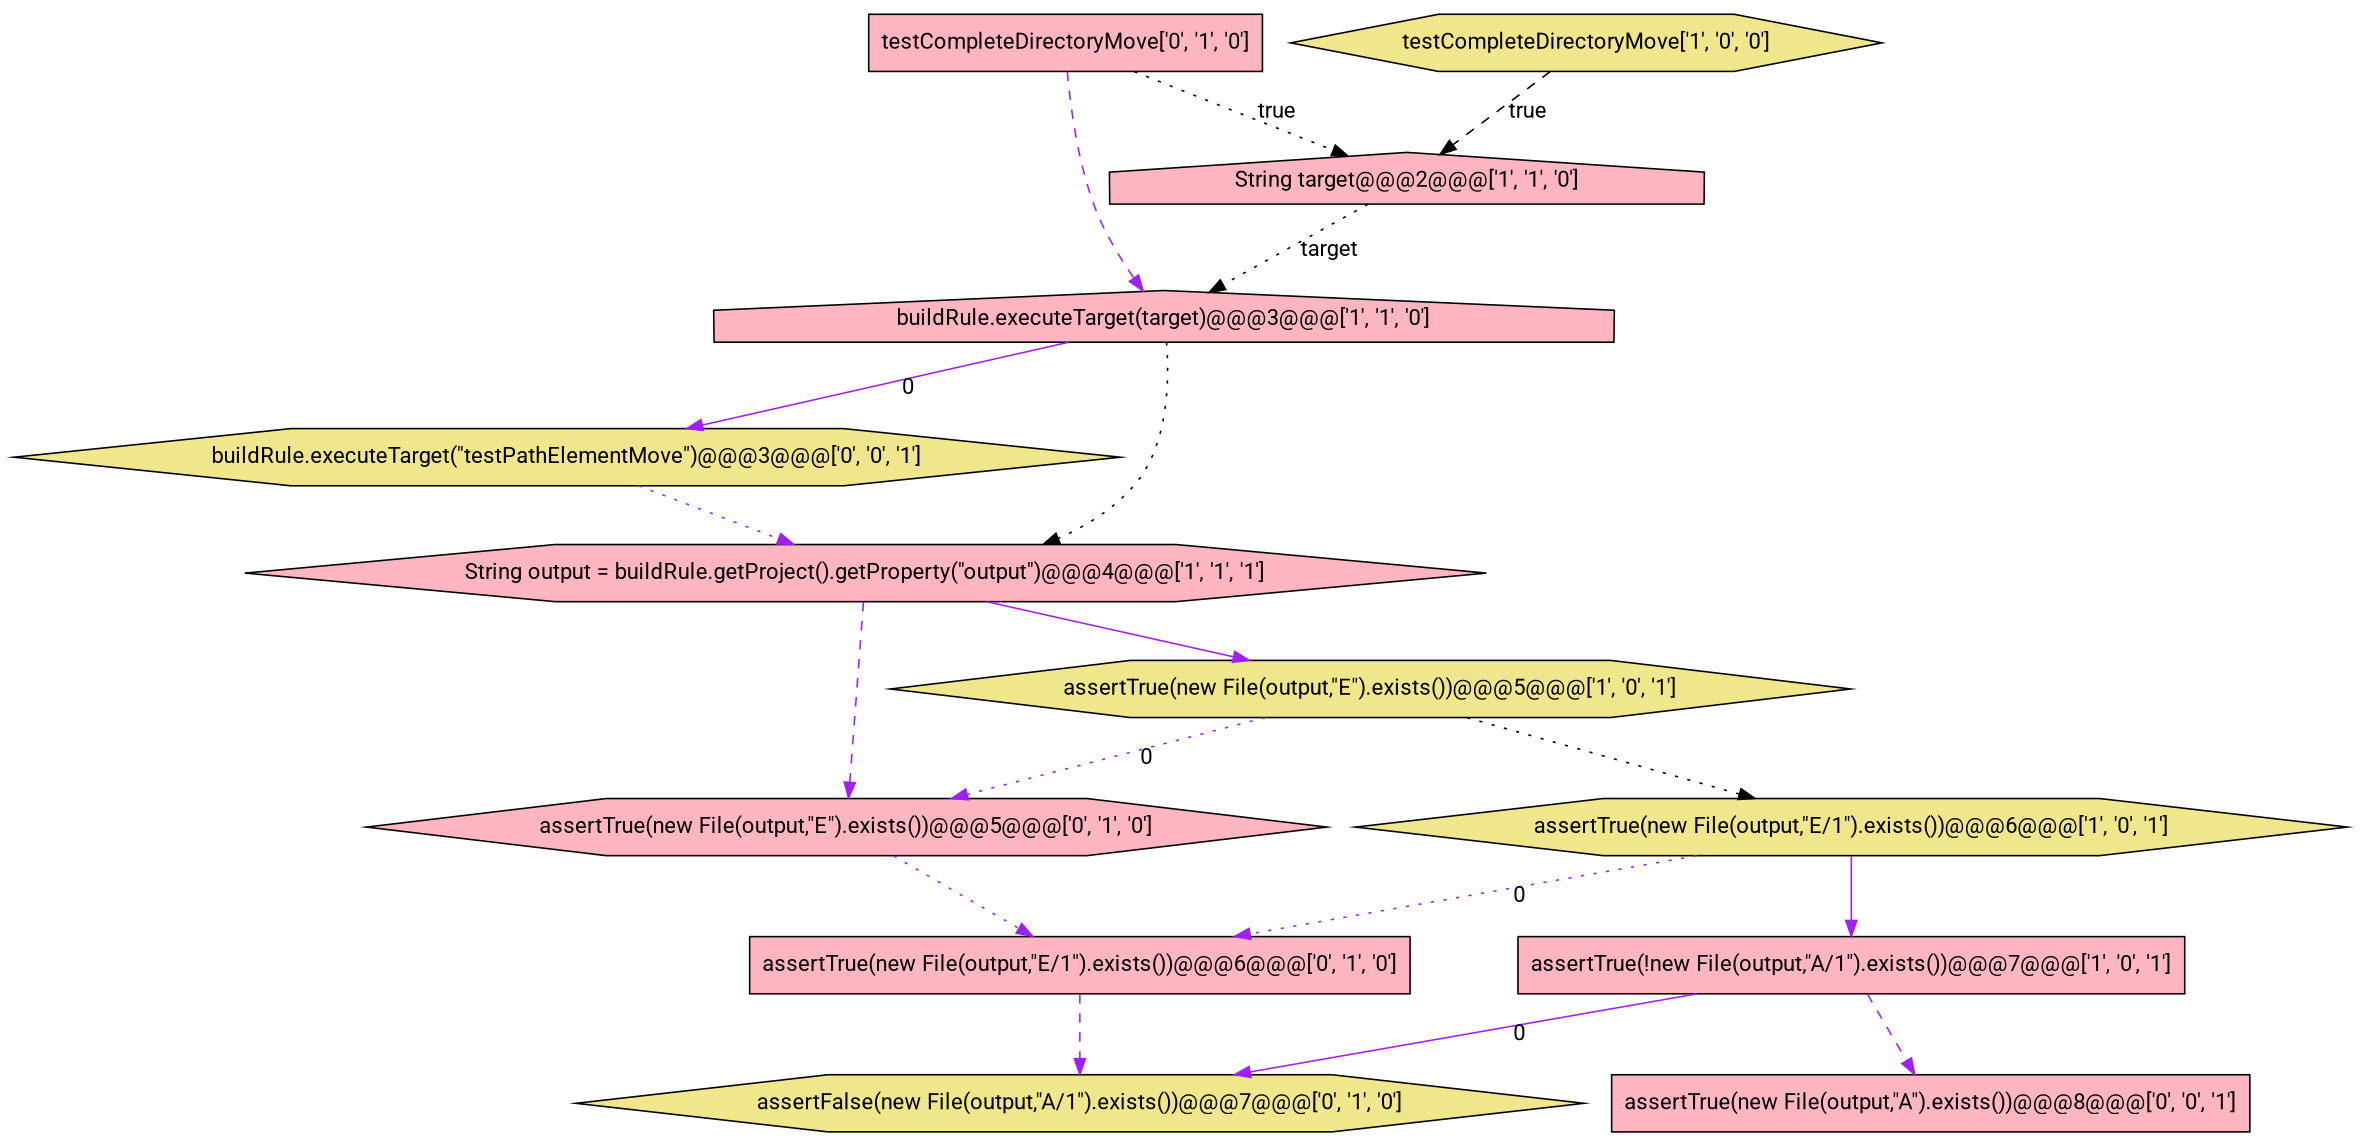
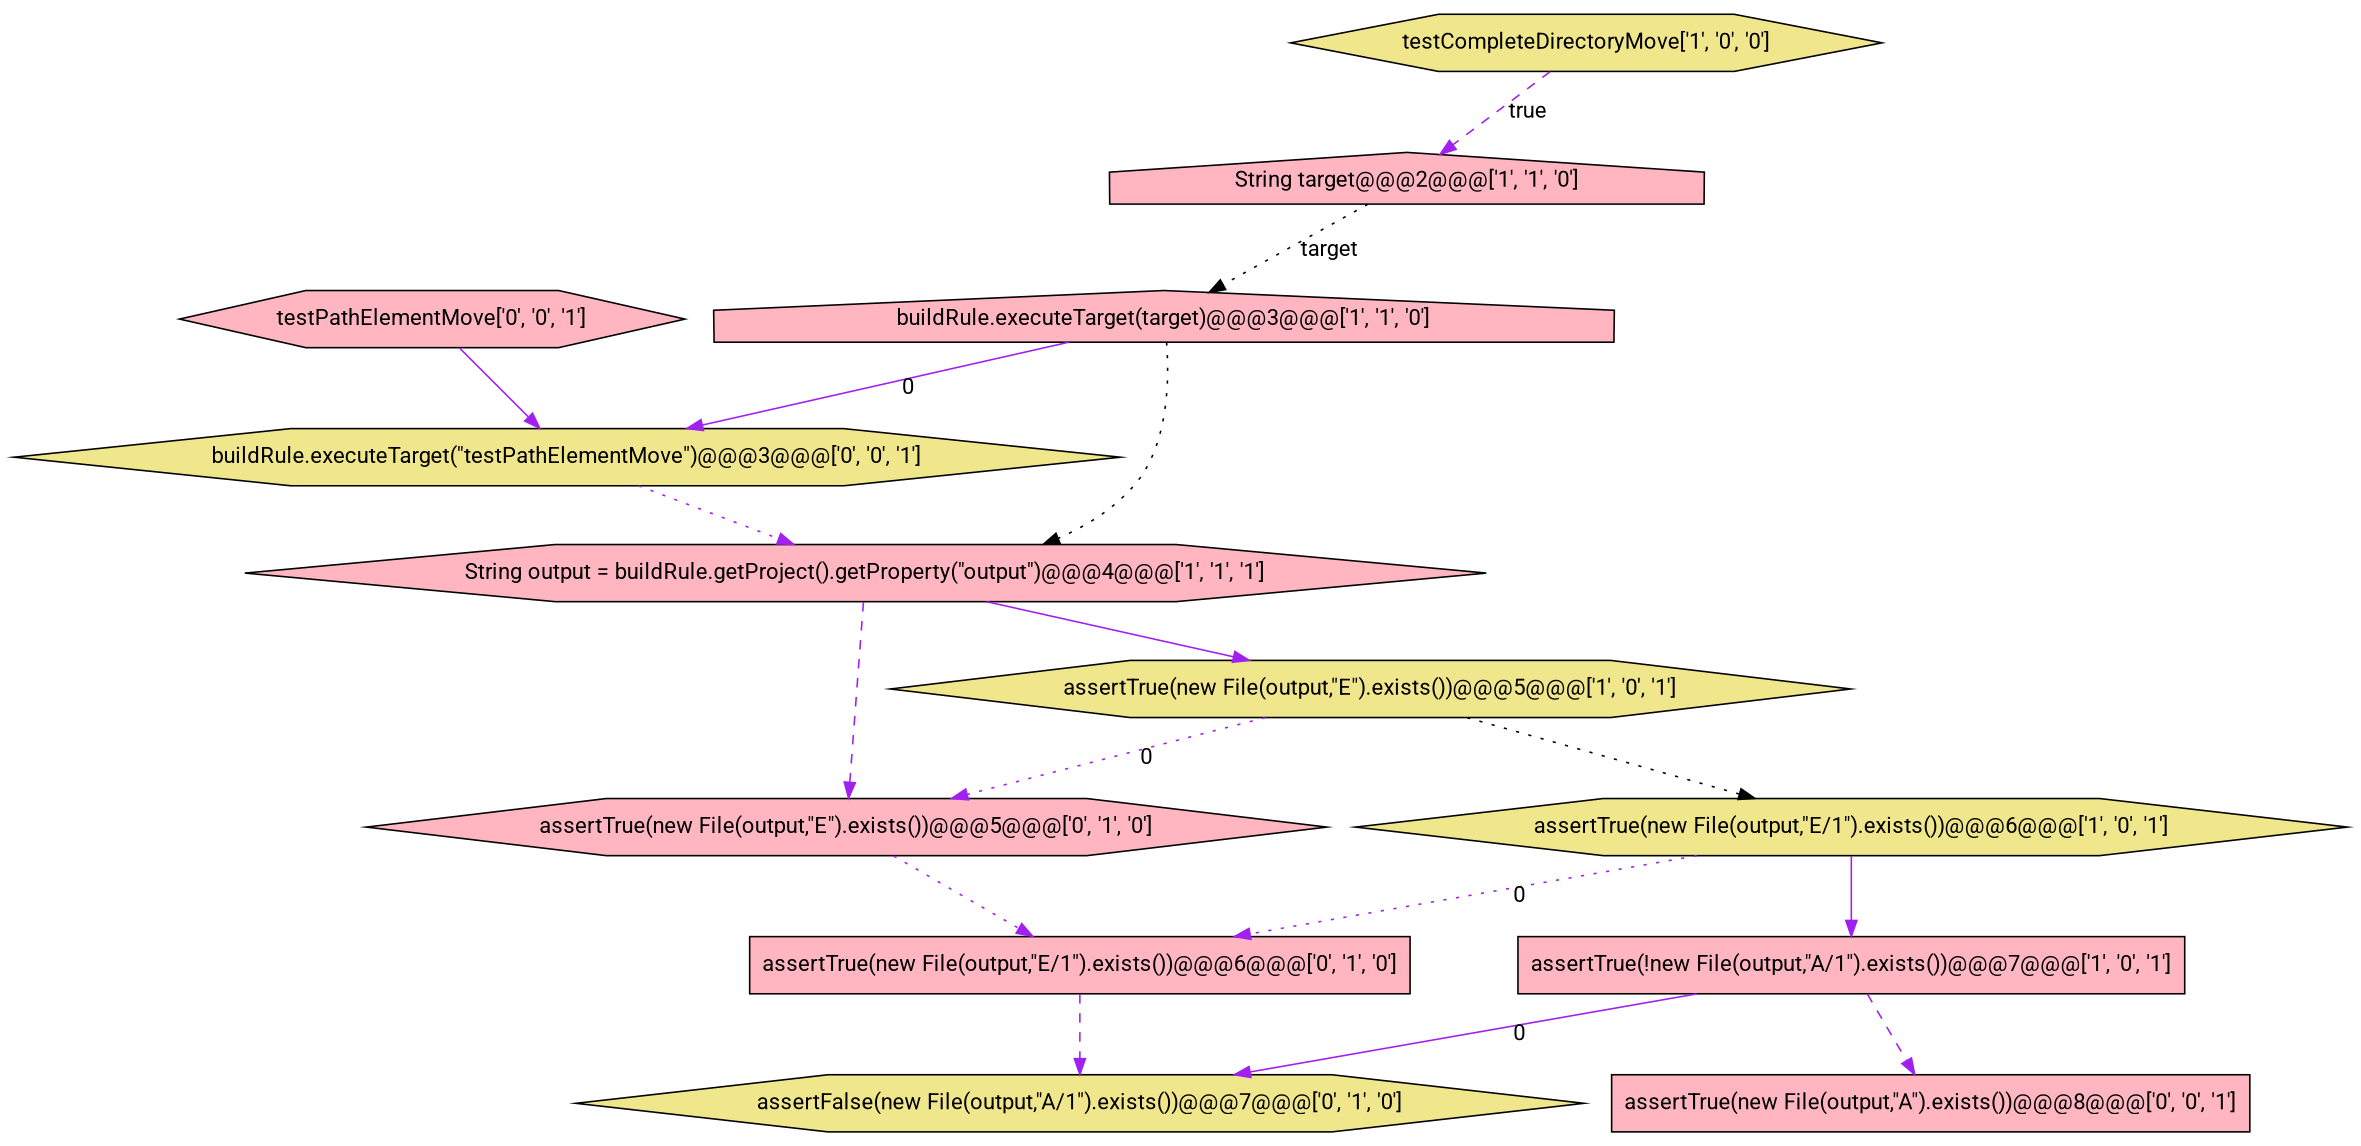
node "testCompleteDirectoryMove['0', '1', '0']": removed
edge "testCompleteDirectoryMove['1', '0', '0']" -> "String target@@@2@@@['1', '1', '0']": color black -> purple
node "testPathElementMove['0', '0', '1']": added
